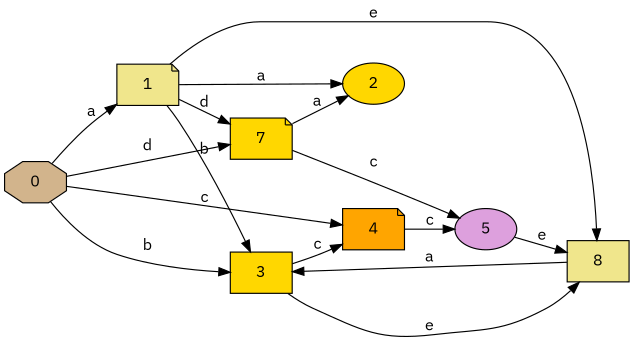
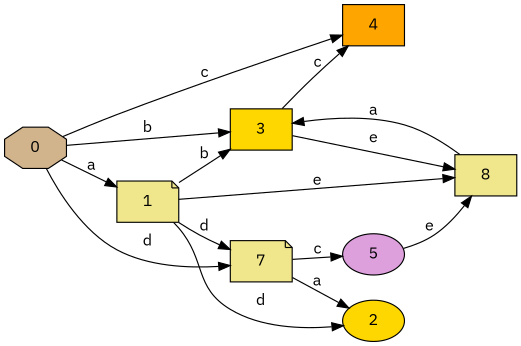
edge "1" -> "2": label "a" -> "d"
node "7": fillcolor gold -> khaki
node "4": shape note -> box
edge "4" -> "5": removed, label "c"
